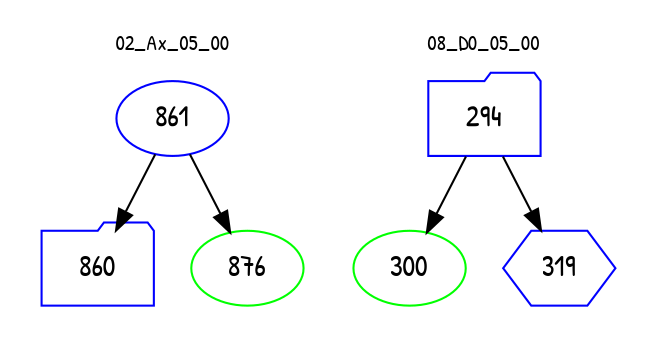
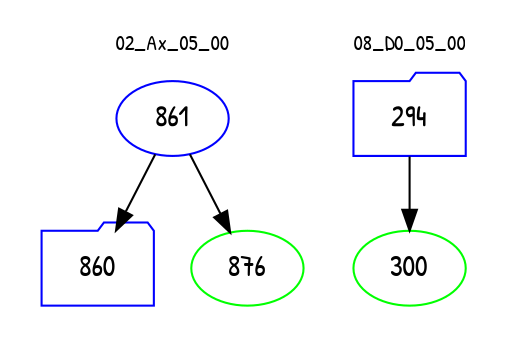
node "319": removed
